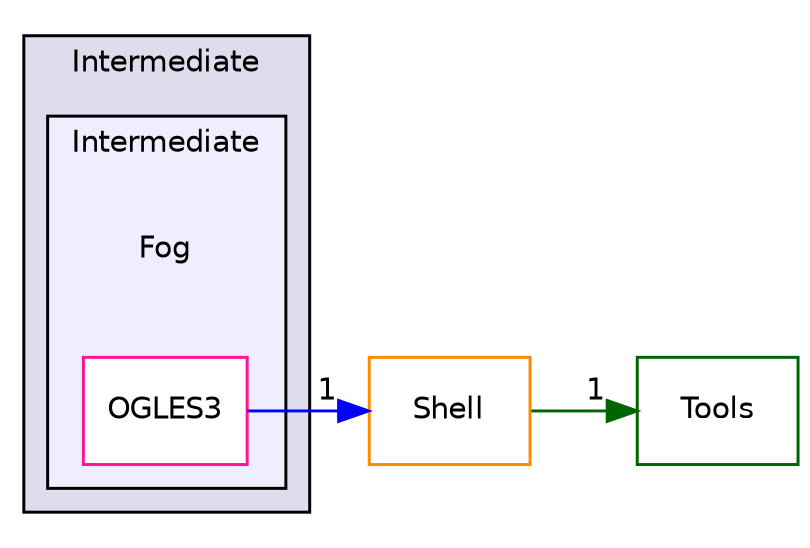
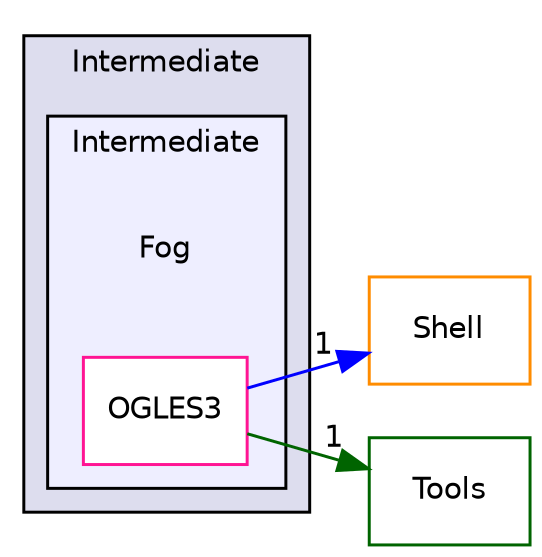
edge "Shell" -> "Tools": now "OGLES3" -> "Tools"
